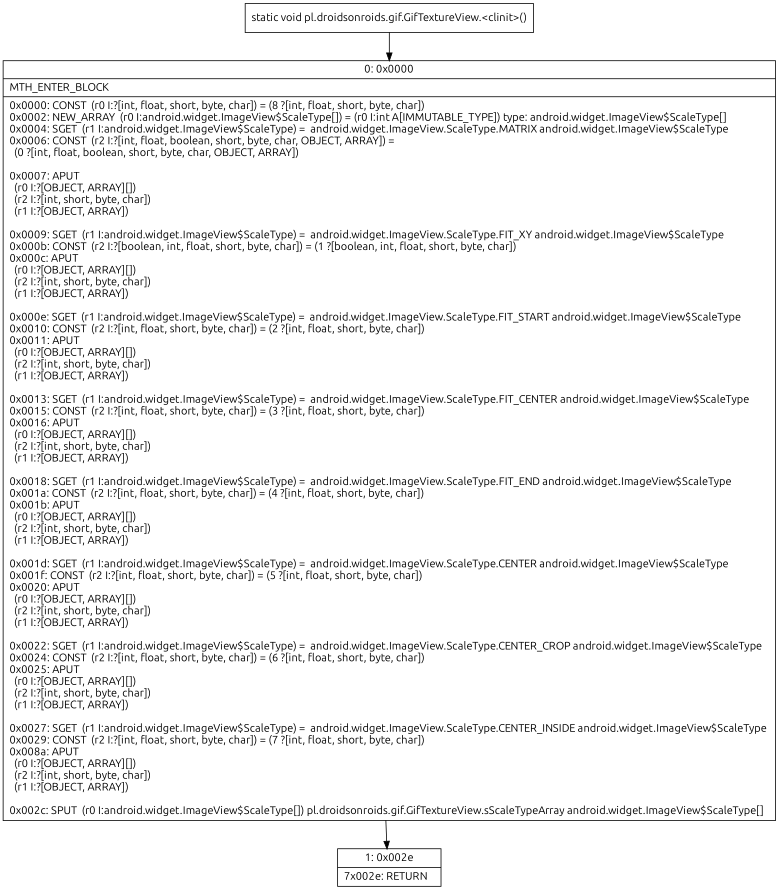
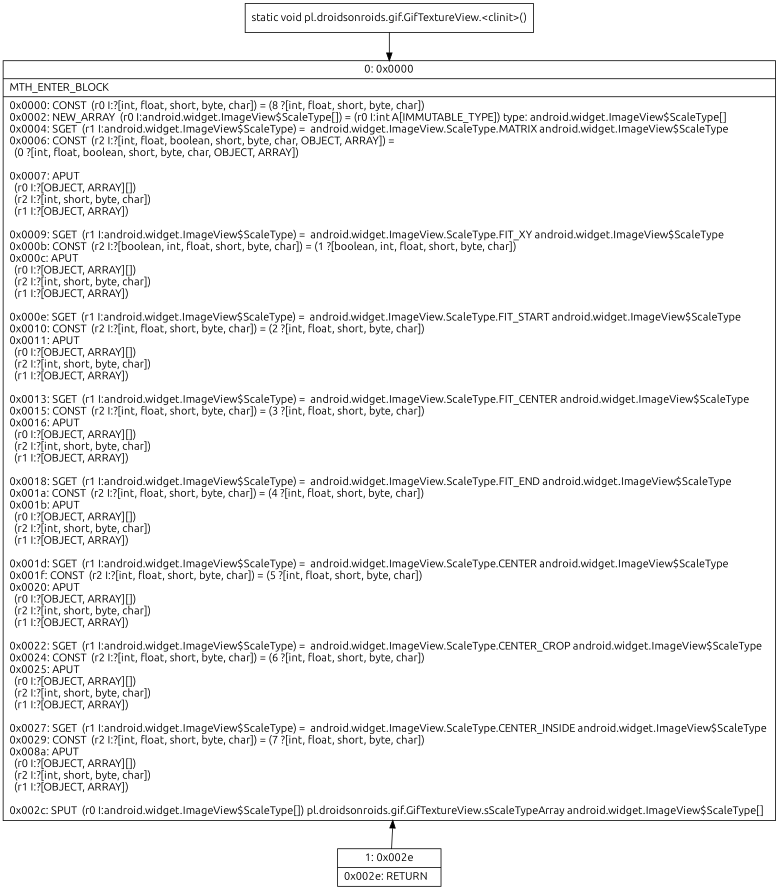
edge "0: 0x0000" -> "1: 0x002e": reversed
node "1: 0x002e": text "7x002e: RETURN" -> "0x002e: RETURN"
